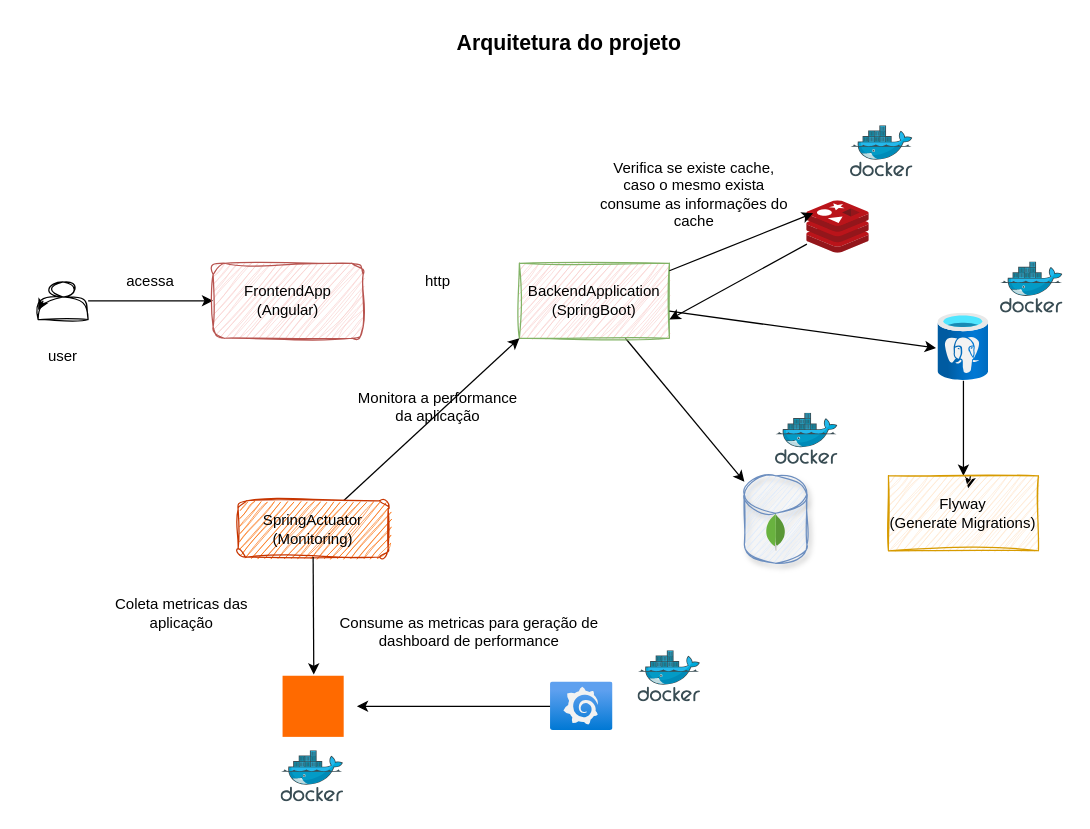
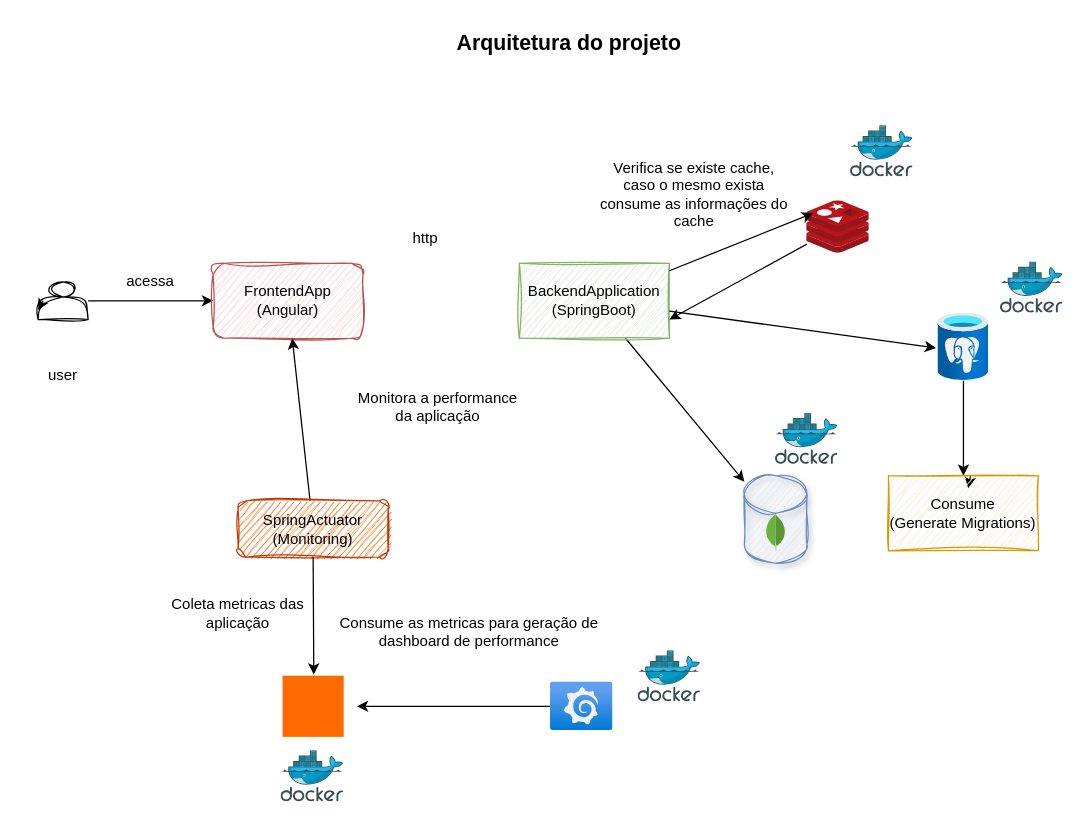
node "http": moved (438, 282) -> (426, 238)
node "BackendApplication (SpringBoot)": fillcolor #f8cecc -> #d5e8d4
node "user": moved (63, 357) -> (63, 376)
edge "SpringActuator (Monitoring)" -> "BackendApplication (SpringBoot)": now "SpringActuator (Monitoring)" -> "FrontendApp (Angular)"
node "Flyway (Generate Migrations)": label "Flyway (Generate Migrations)" -> "Consume (Generate Migrations)"
node "Coleta metricas das aplicação": moved (182, 613) -> (238, 613)
